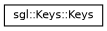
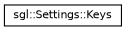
node "sgl::Keys::Keys": label "sgl::Keys::Keys" -> "sgl::Settings::Keys"
